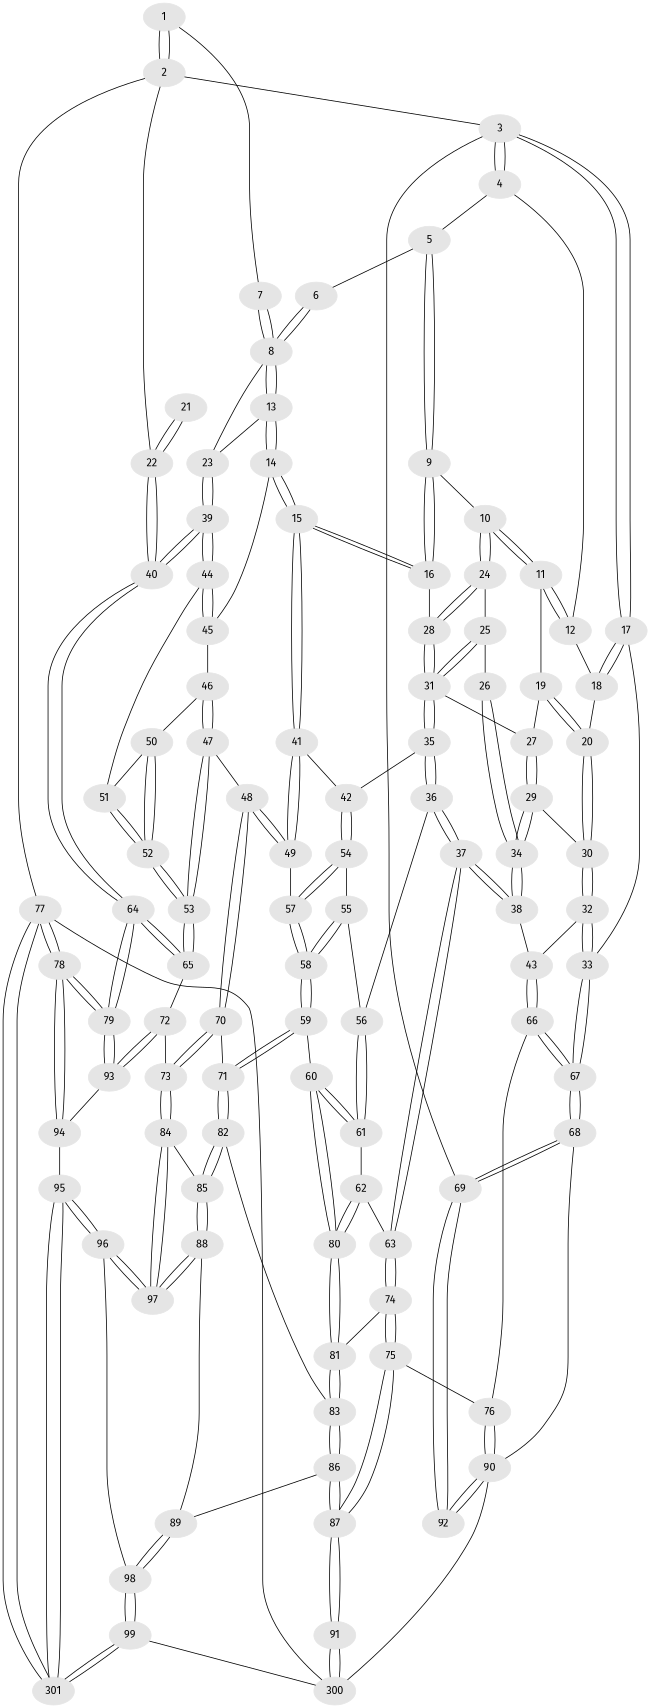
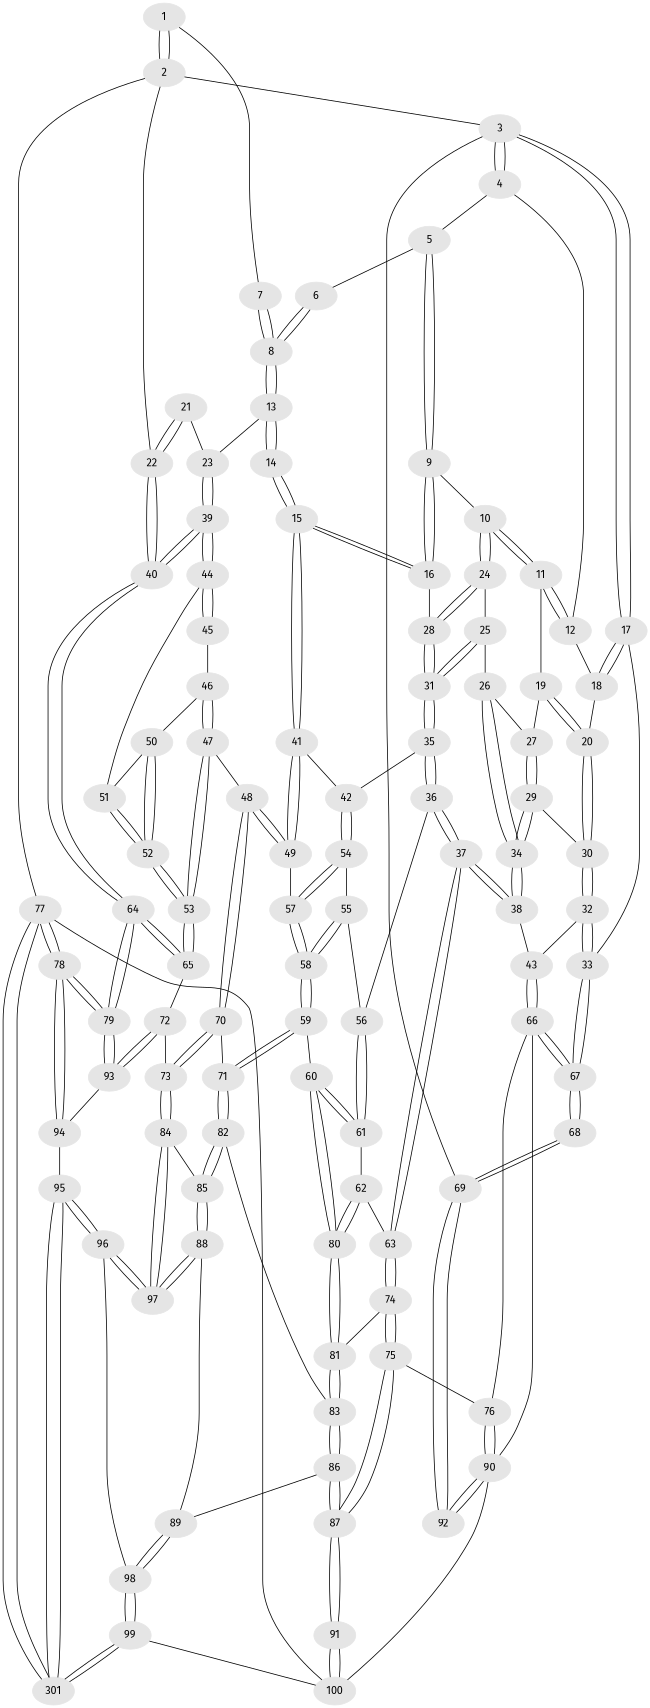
edge "8" -- "23": now "21" -- "23"
edge "14" -- "45": removed
edge "31" -- "27": now "26" -- "27"
edge "68" -- "90": now "66" -- "90"
node "300": label "300" -> "100"
